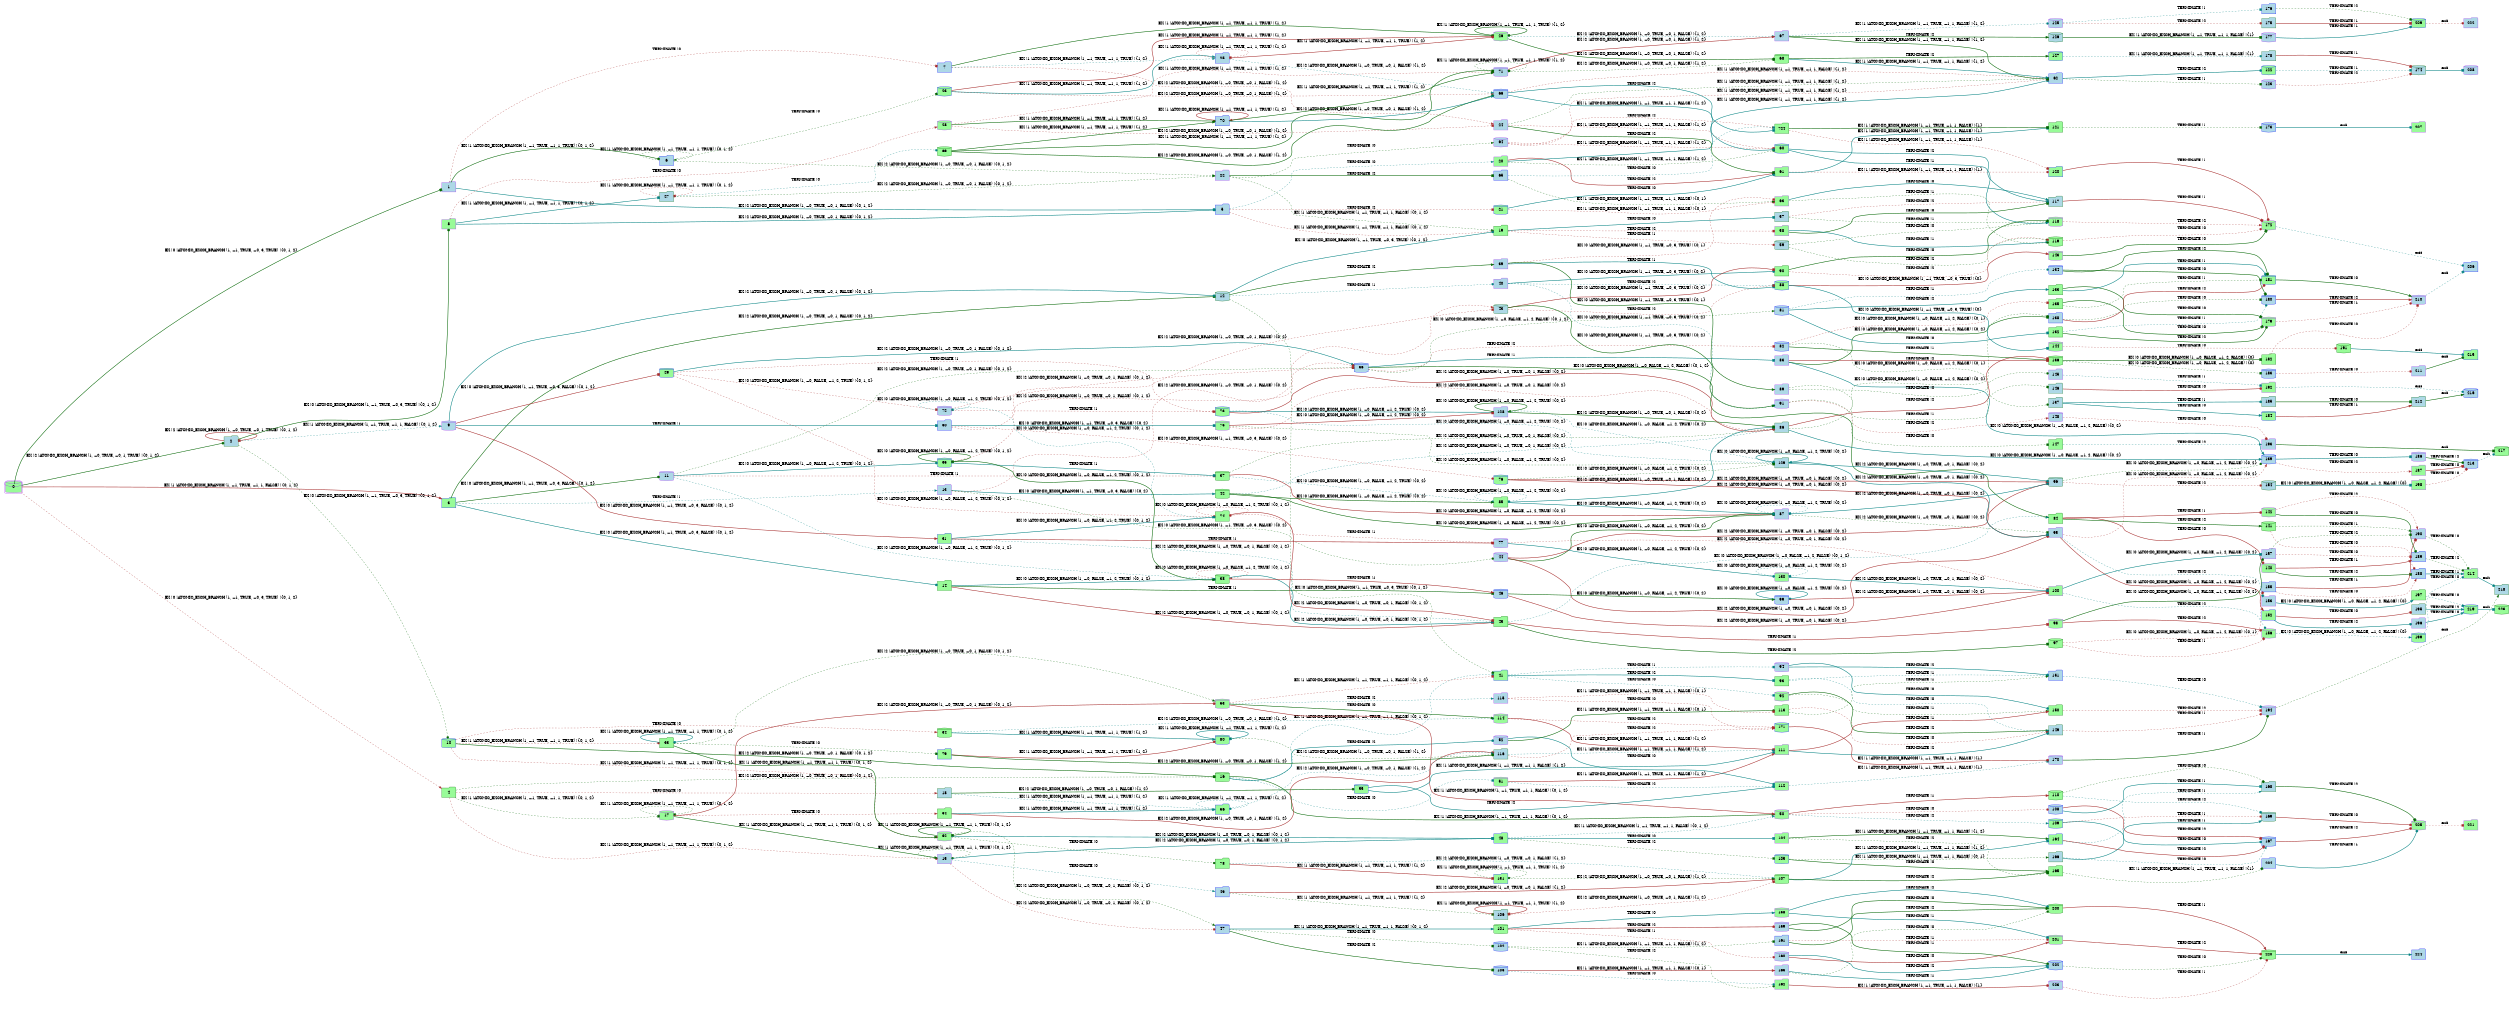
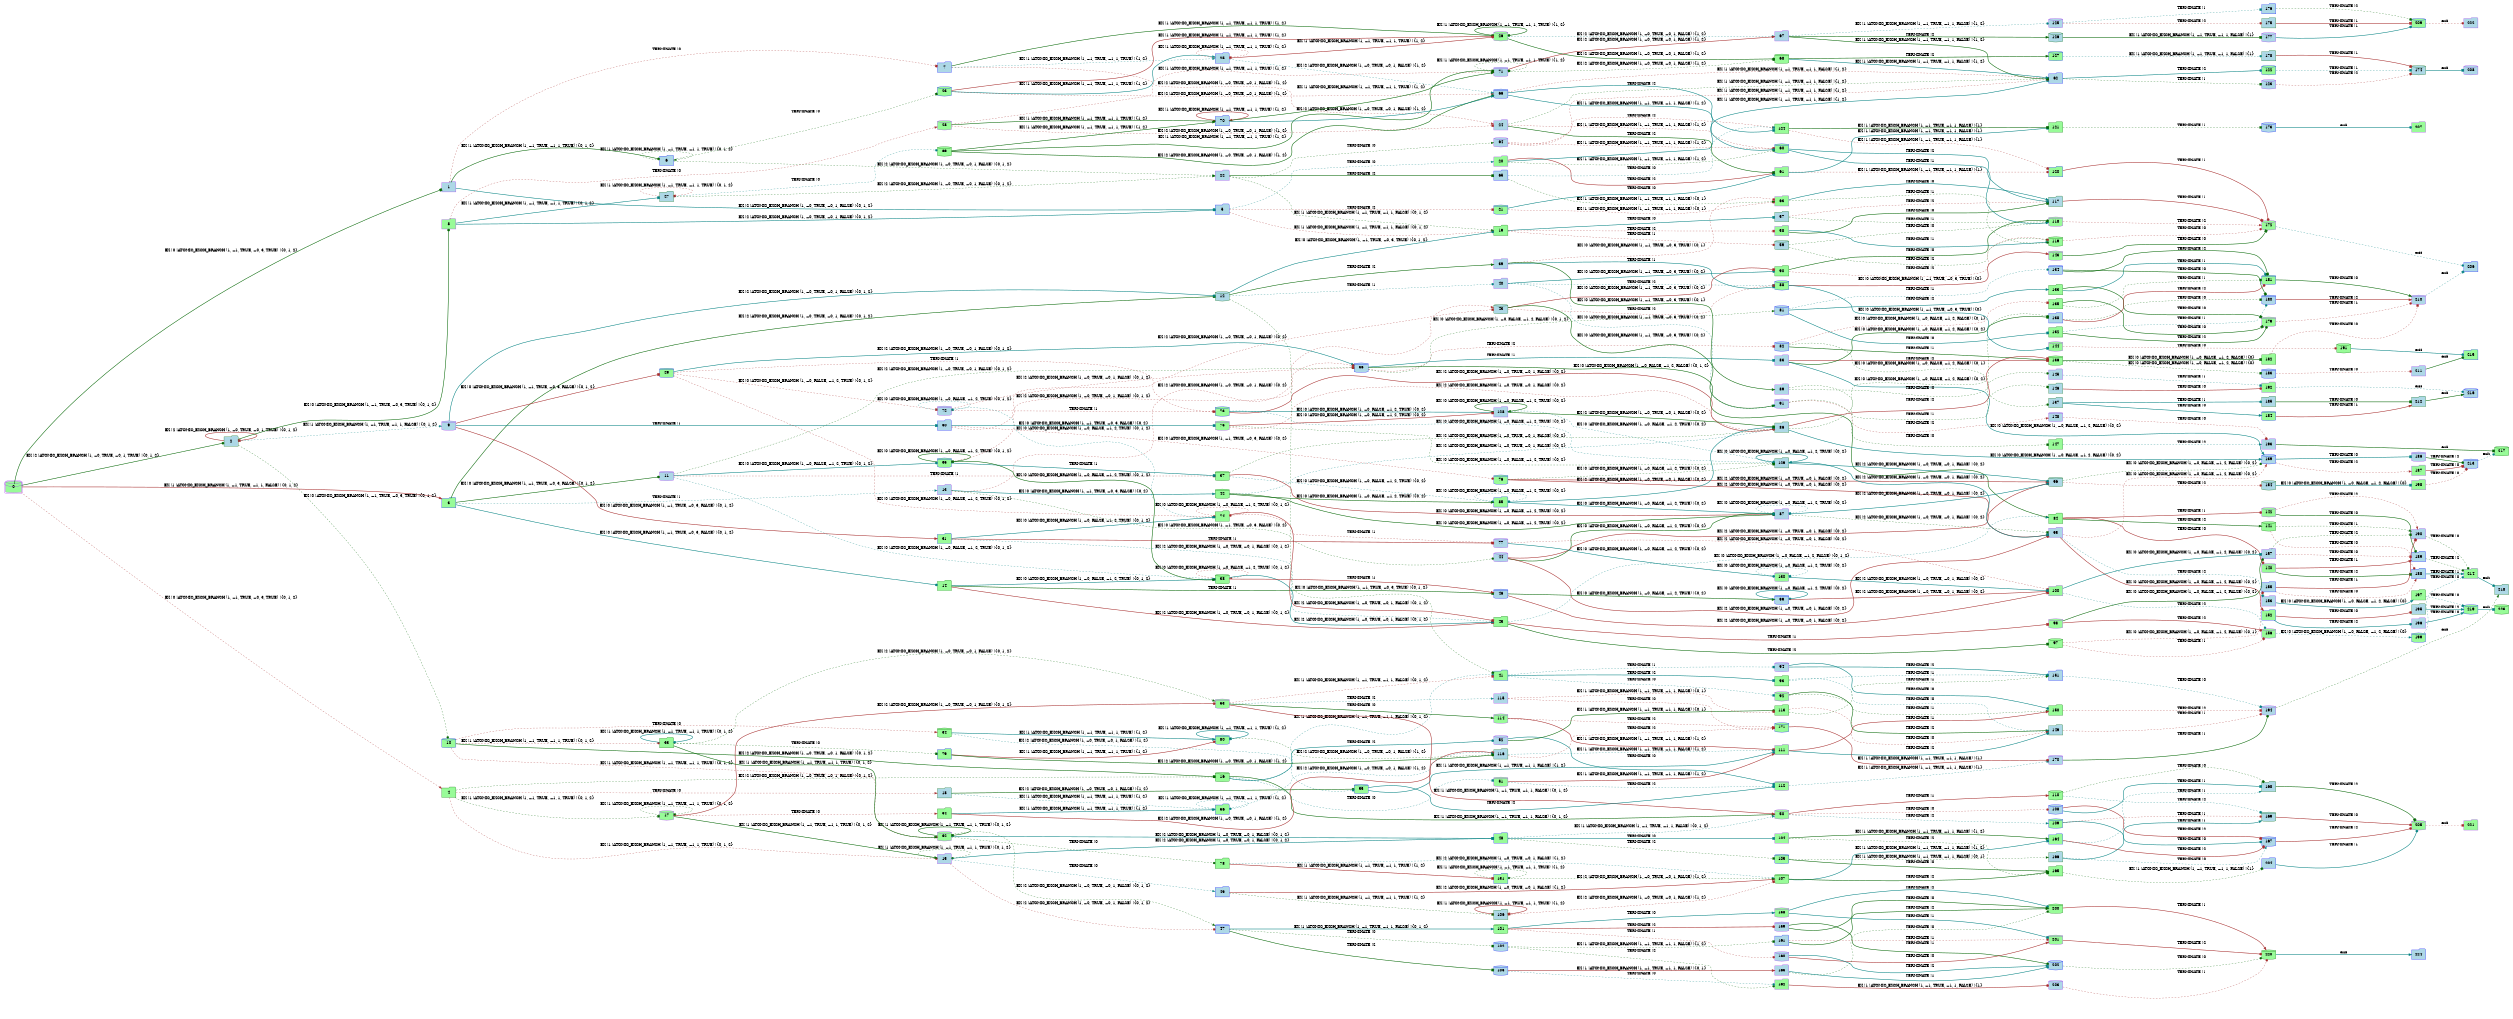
node "724": label "724" -> "124"
node "85": color darkgreen -> blue
edge "34" -> "114": now "34" -> "55"
